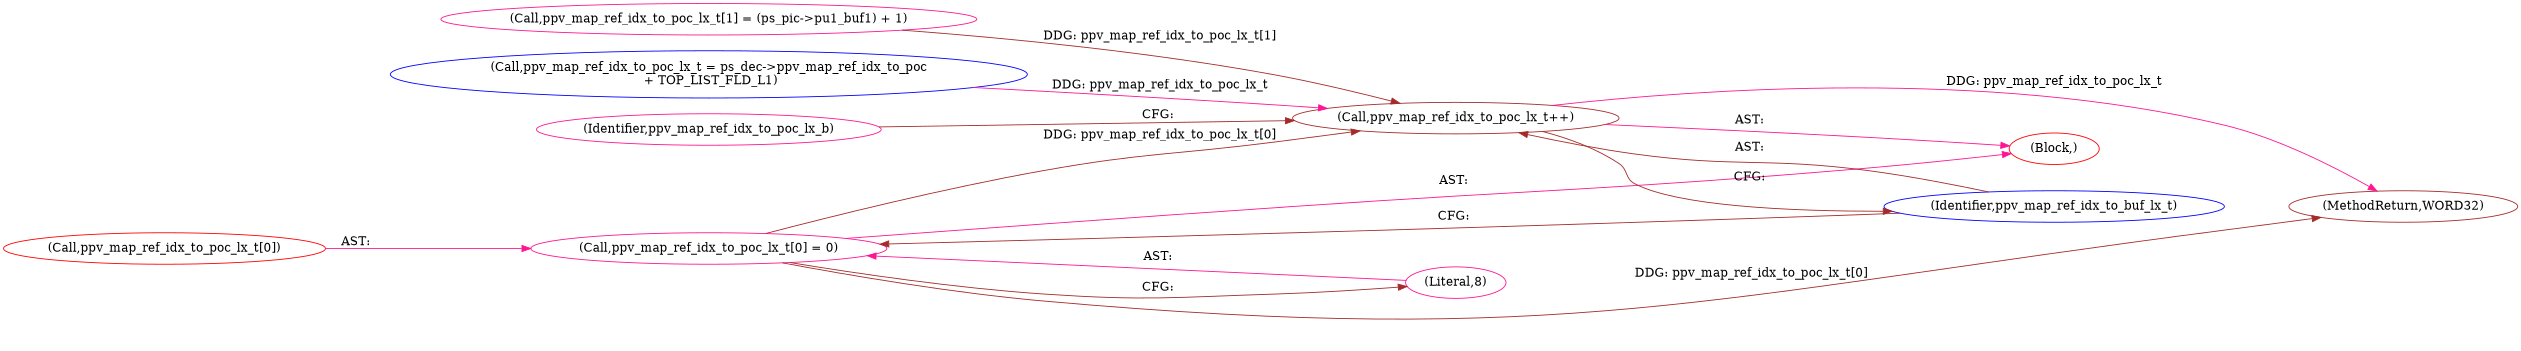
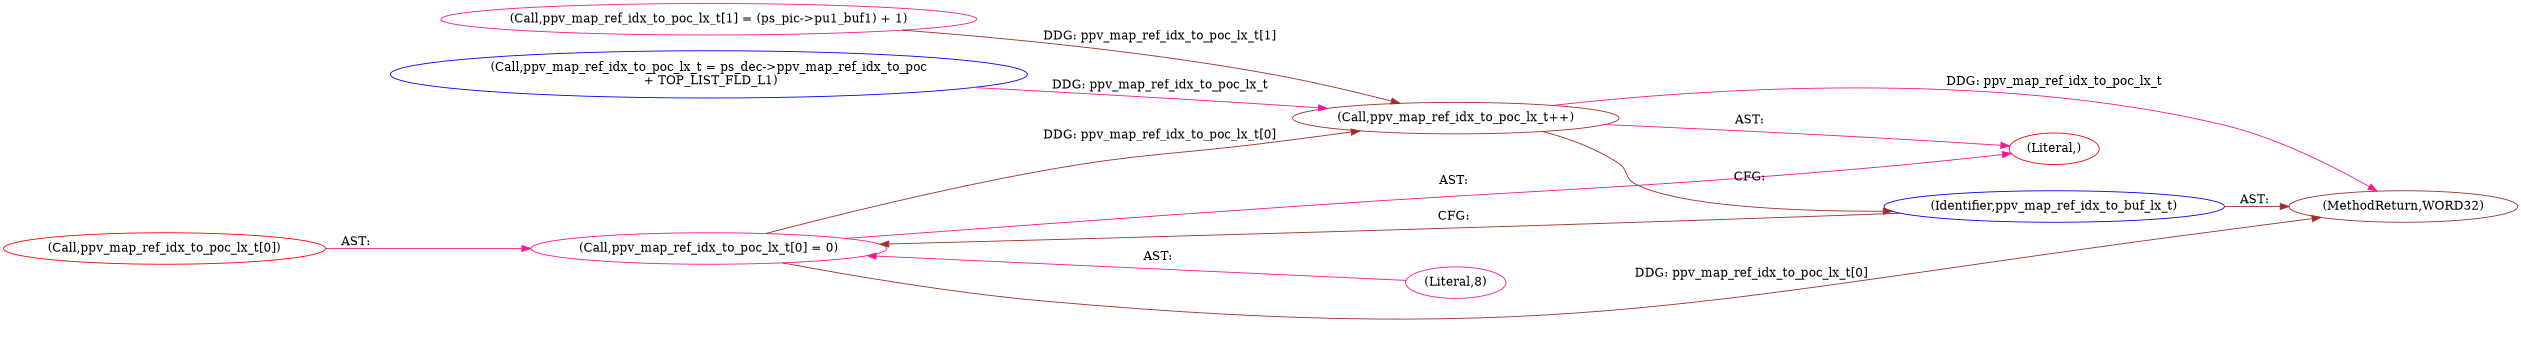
node "(Identifier,ppv_map_ref_idx_to_poc_lx_b)": removed
node "(Block,)": label "(Block,)" -> "(Literal,)"
edge "(Identifier,ppv_map_ref_idx_to_buf_lx_t)" -> "(Call,ppv_map_ref_idx_to_poc_lx_t++)": now "(Identifier,ppv_map_ref_idx_to_buf_lx_t)" -> "(MethodReturn,WORD32)"
edge "(Call,ppv_map_ref_idx_to_poc_lx_t[0] = 0)" -> "(Literal,8)": removed, label "CFG:"
